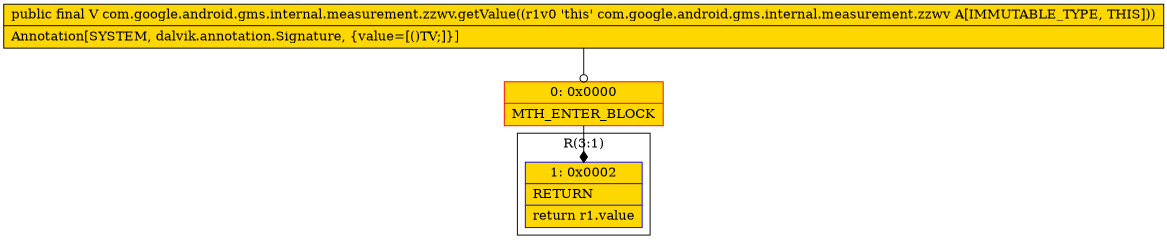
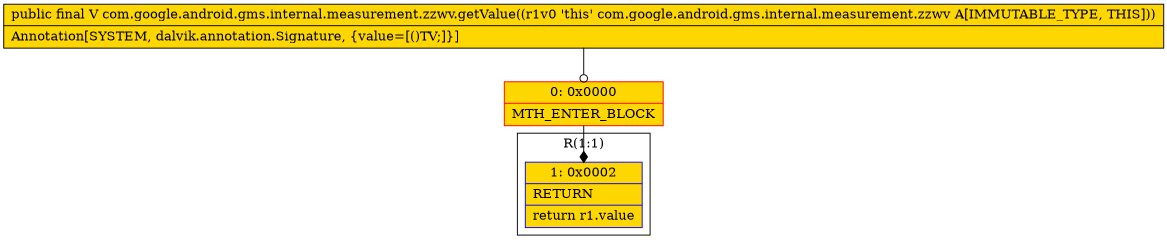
cluster "R(3:1)": label "R(3:1)" -> "R(1:1)"
